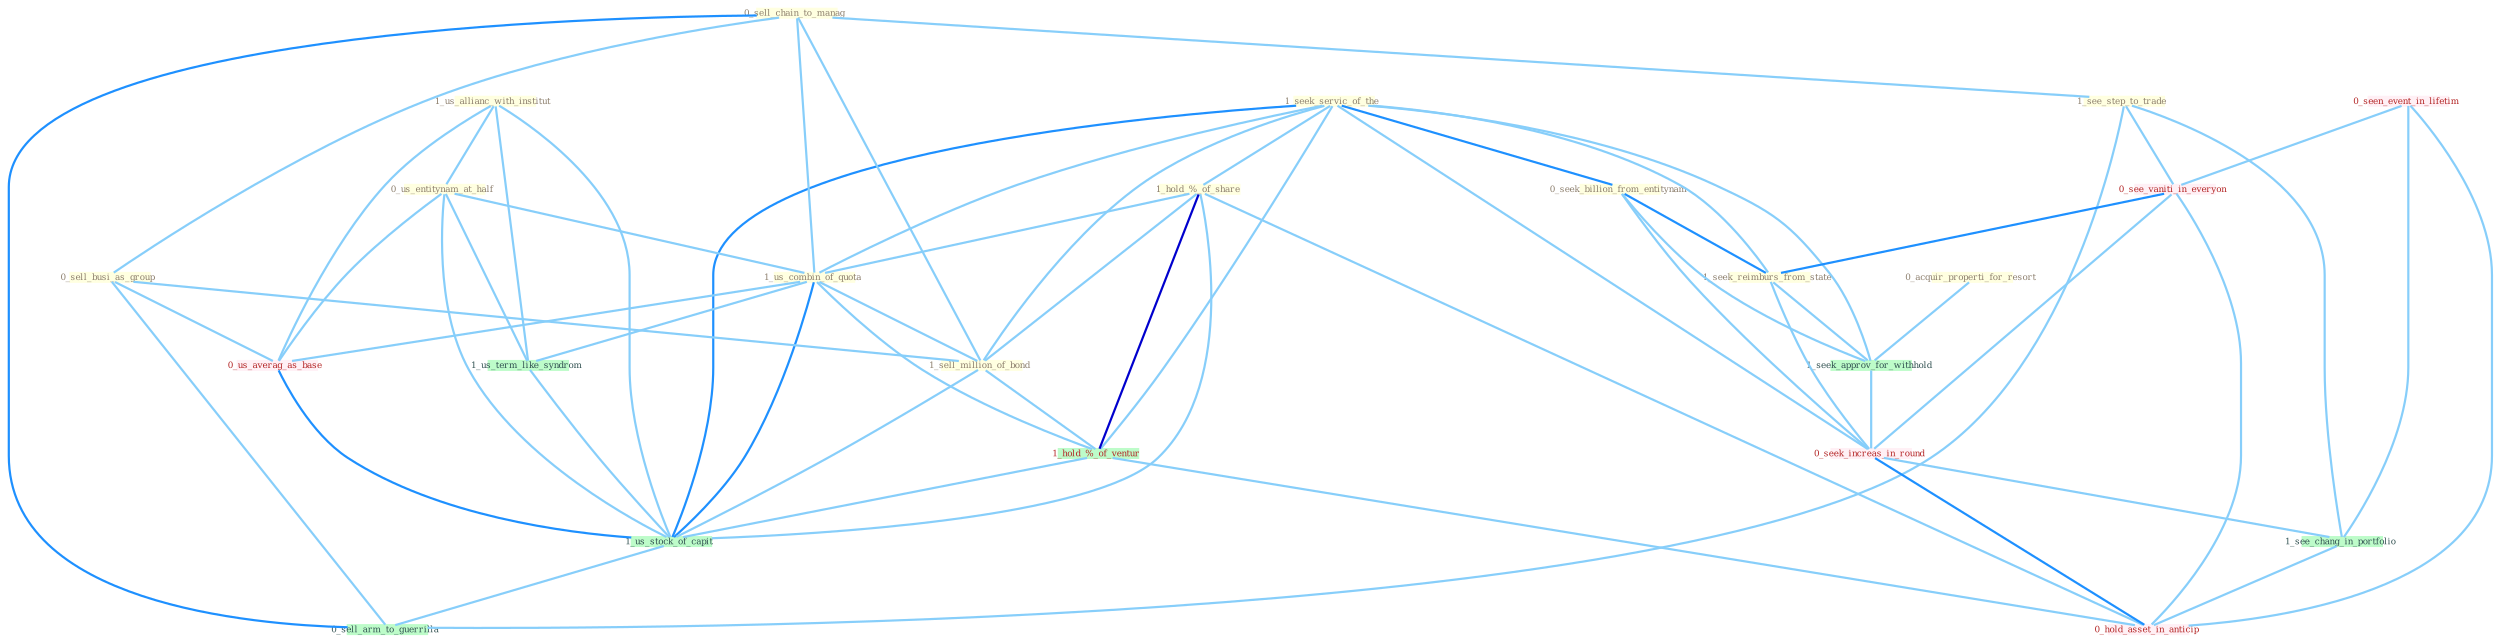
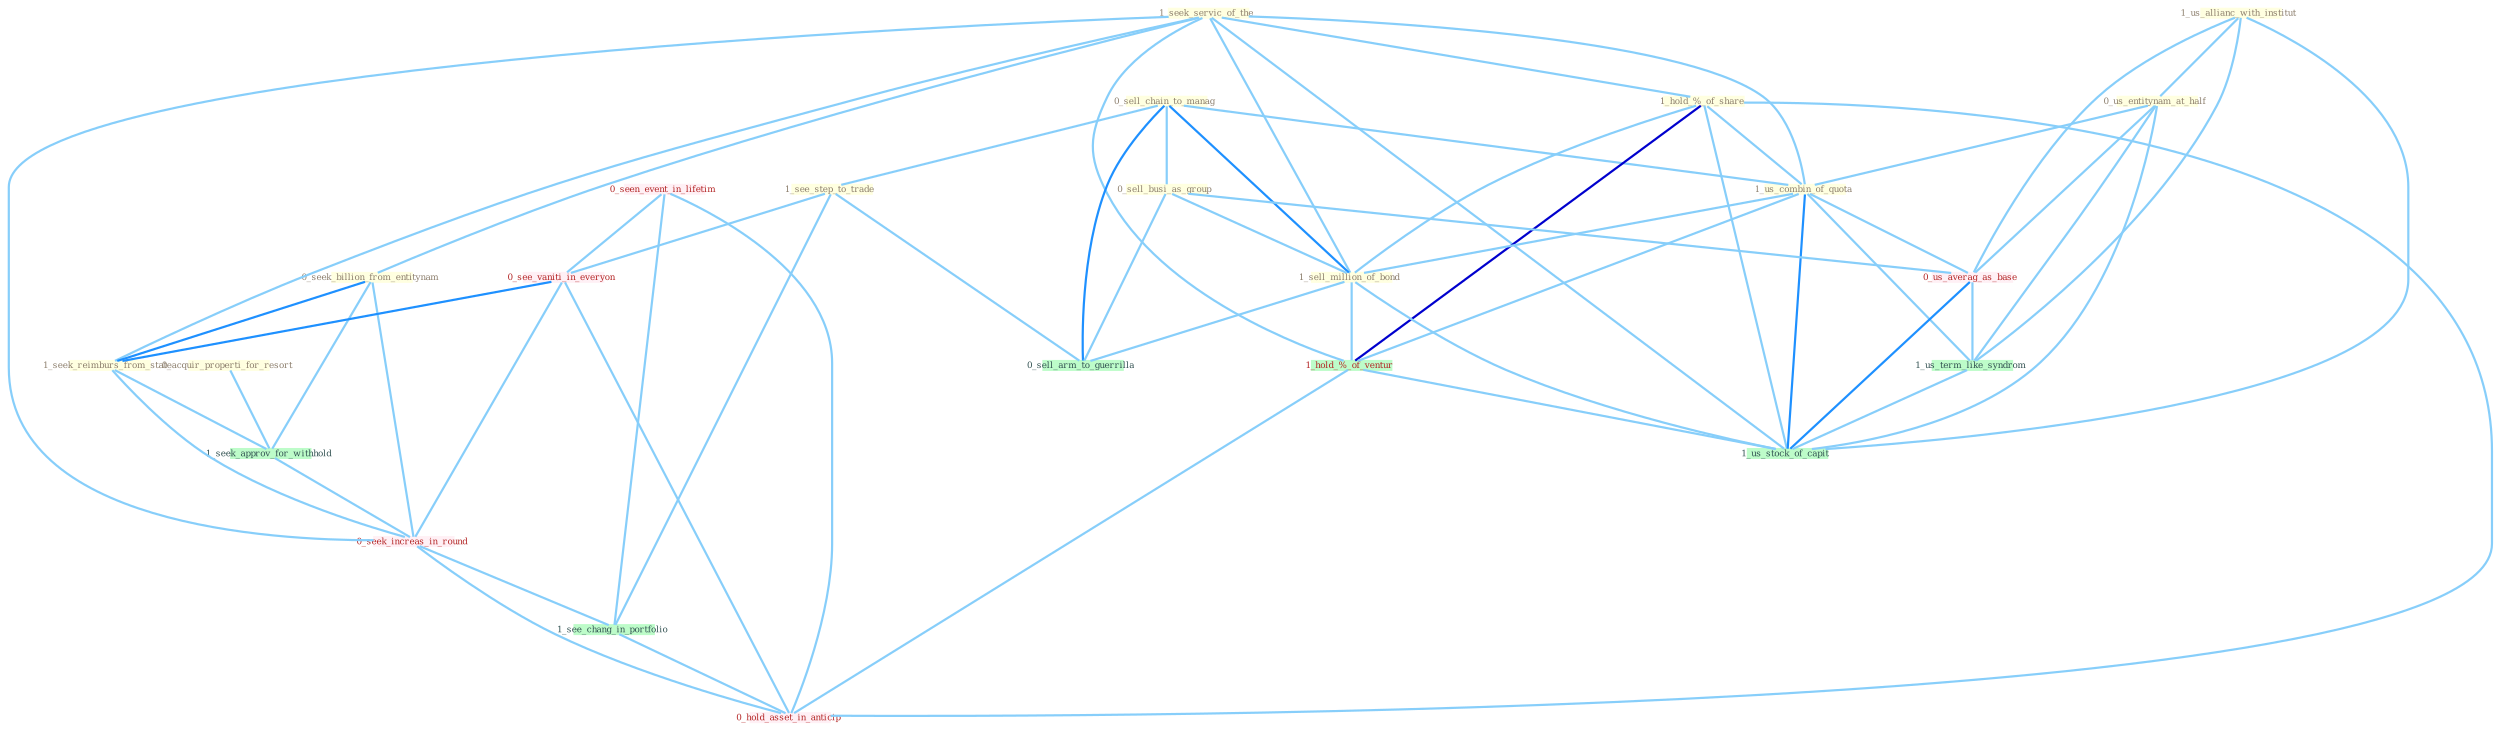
edge "1_seek_servic_of_the" -- "0_seek_billion_from_entitynam": color #1e90ff -> #87cefa
edge "1_seek_servic_of_the" -- "1_us_stock_of_capit": color #1e90ff -> #87cefa
edge "1_seek_servic_of_the" -- "1_seek_approv_for_withhold": removed
edge "0_sell_chain_to_manag" -- "1_sell_million_of_bond": color #87cefa -> #1e90ff
edge "0_us_averag_as_base" -- "1_us_term_like_syndrom": added
edge "0_seek_increas_in_round" -- "0_hold_asset_in_anticip": color #1e90ff -> #87cefa
edge "1_us_stock_of_capit" -- "0_sell_arm_to_guerrilla": now "1_sell_million_of_bond" -- "0_sell_arm_to_guerrilla"
